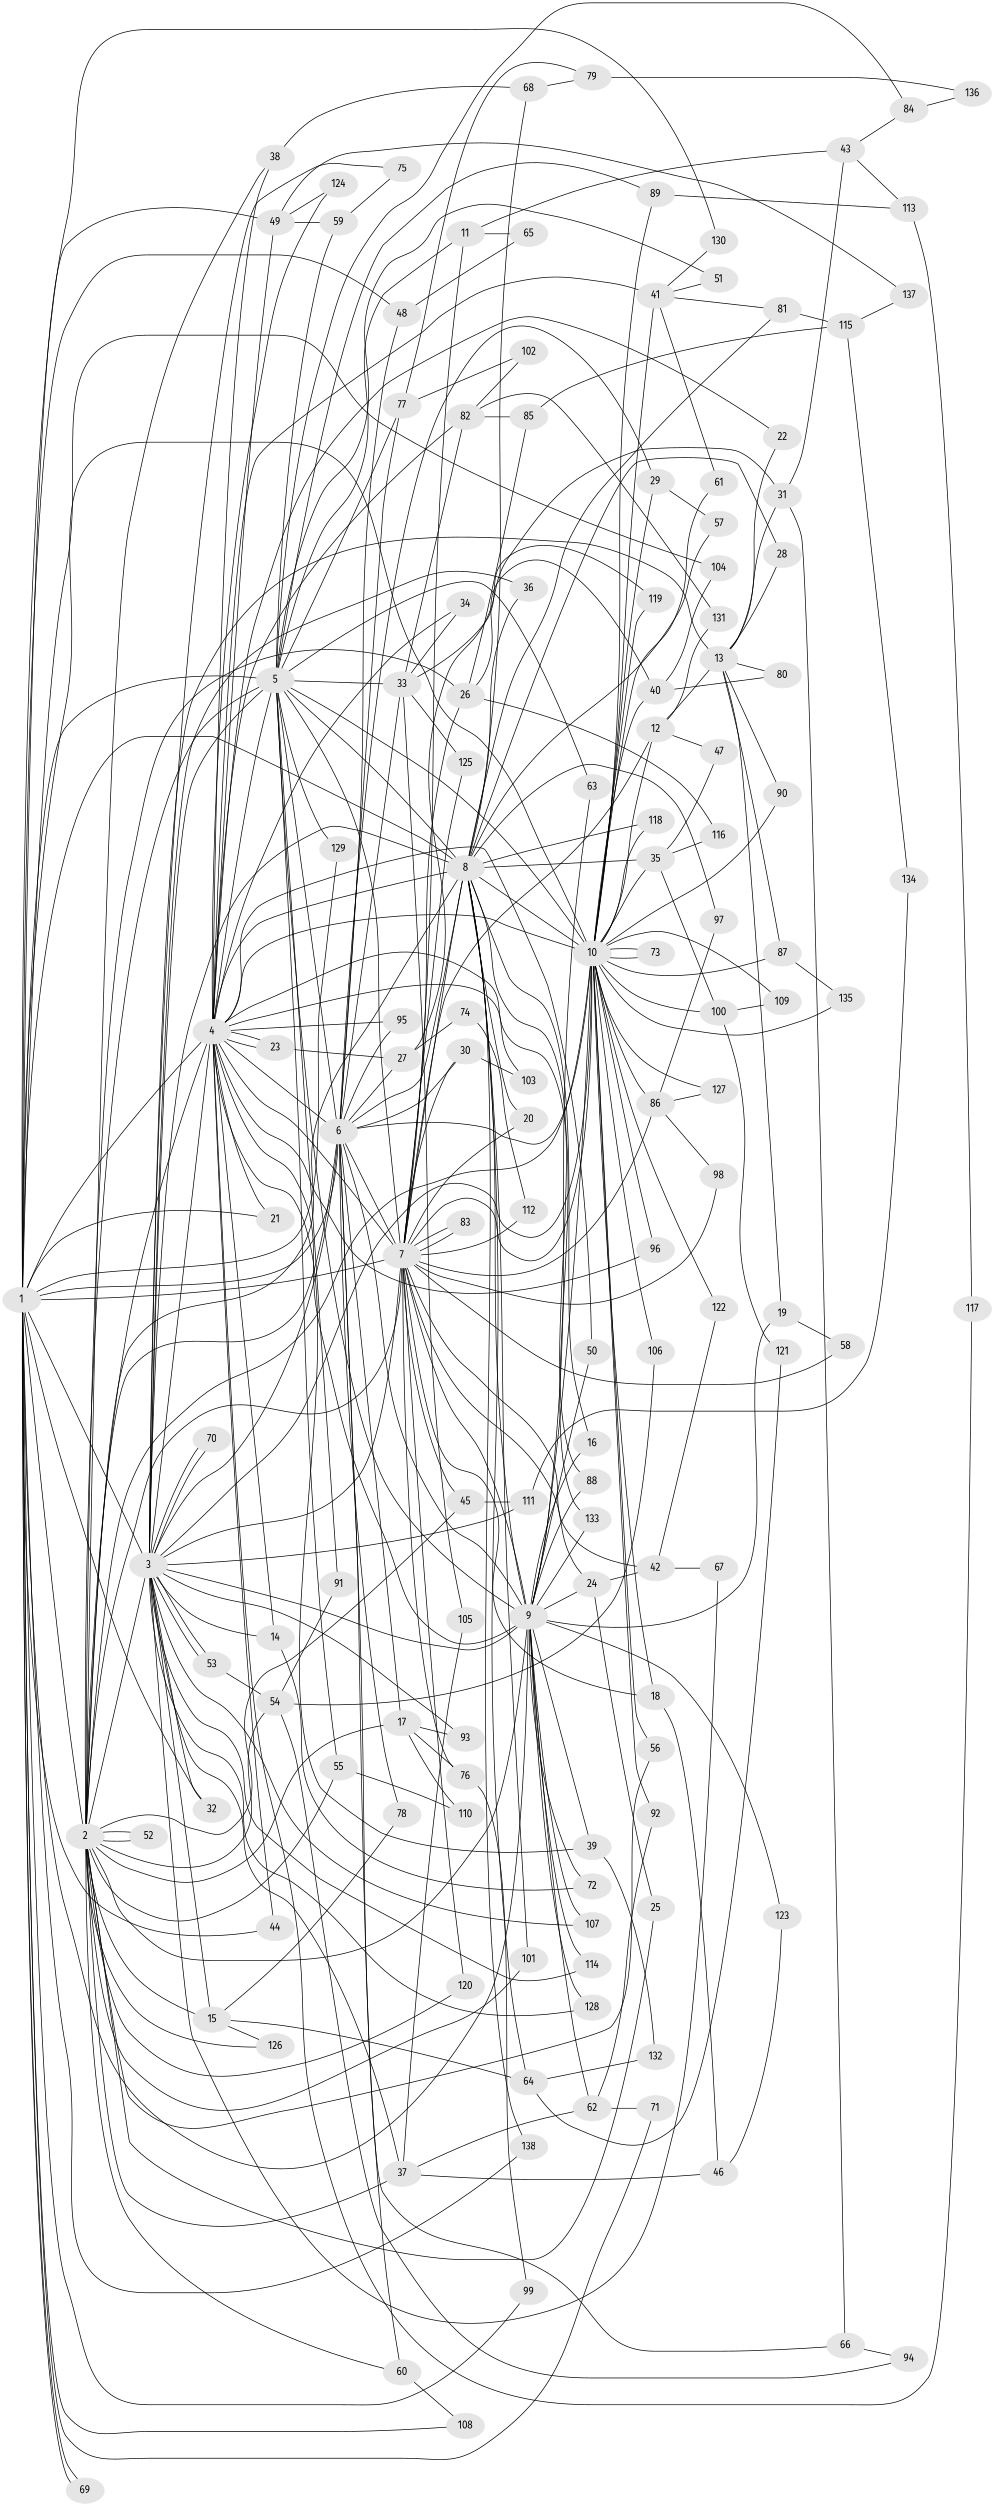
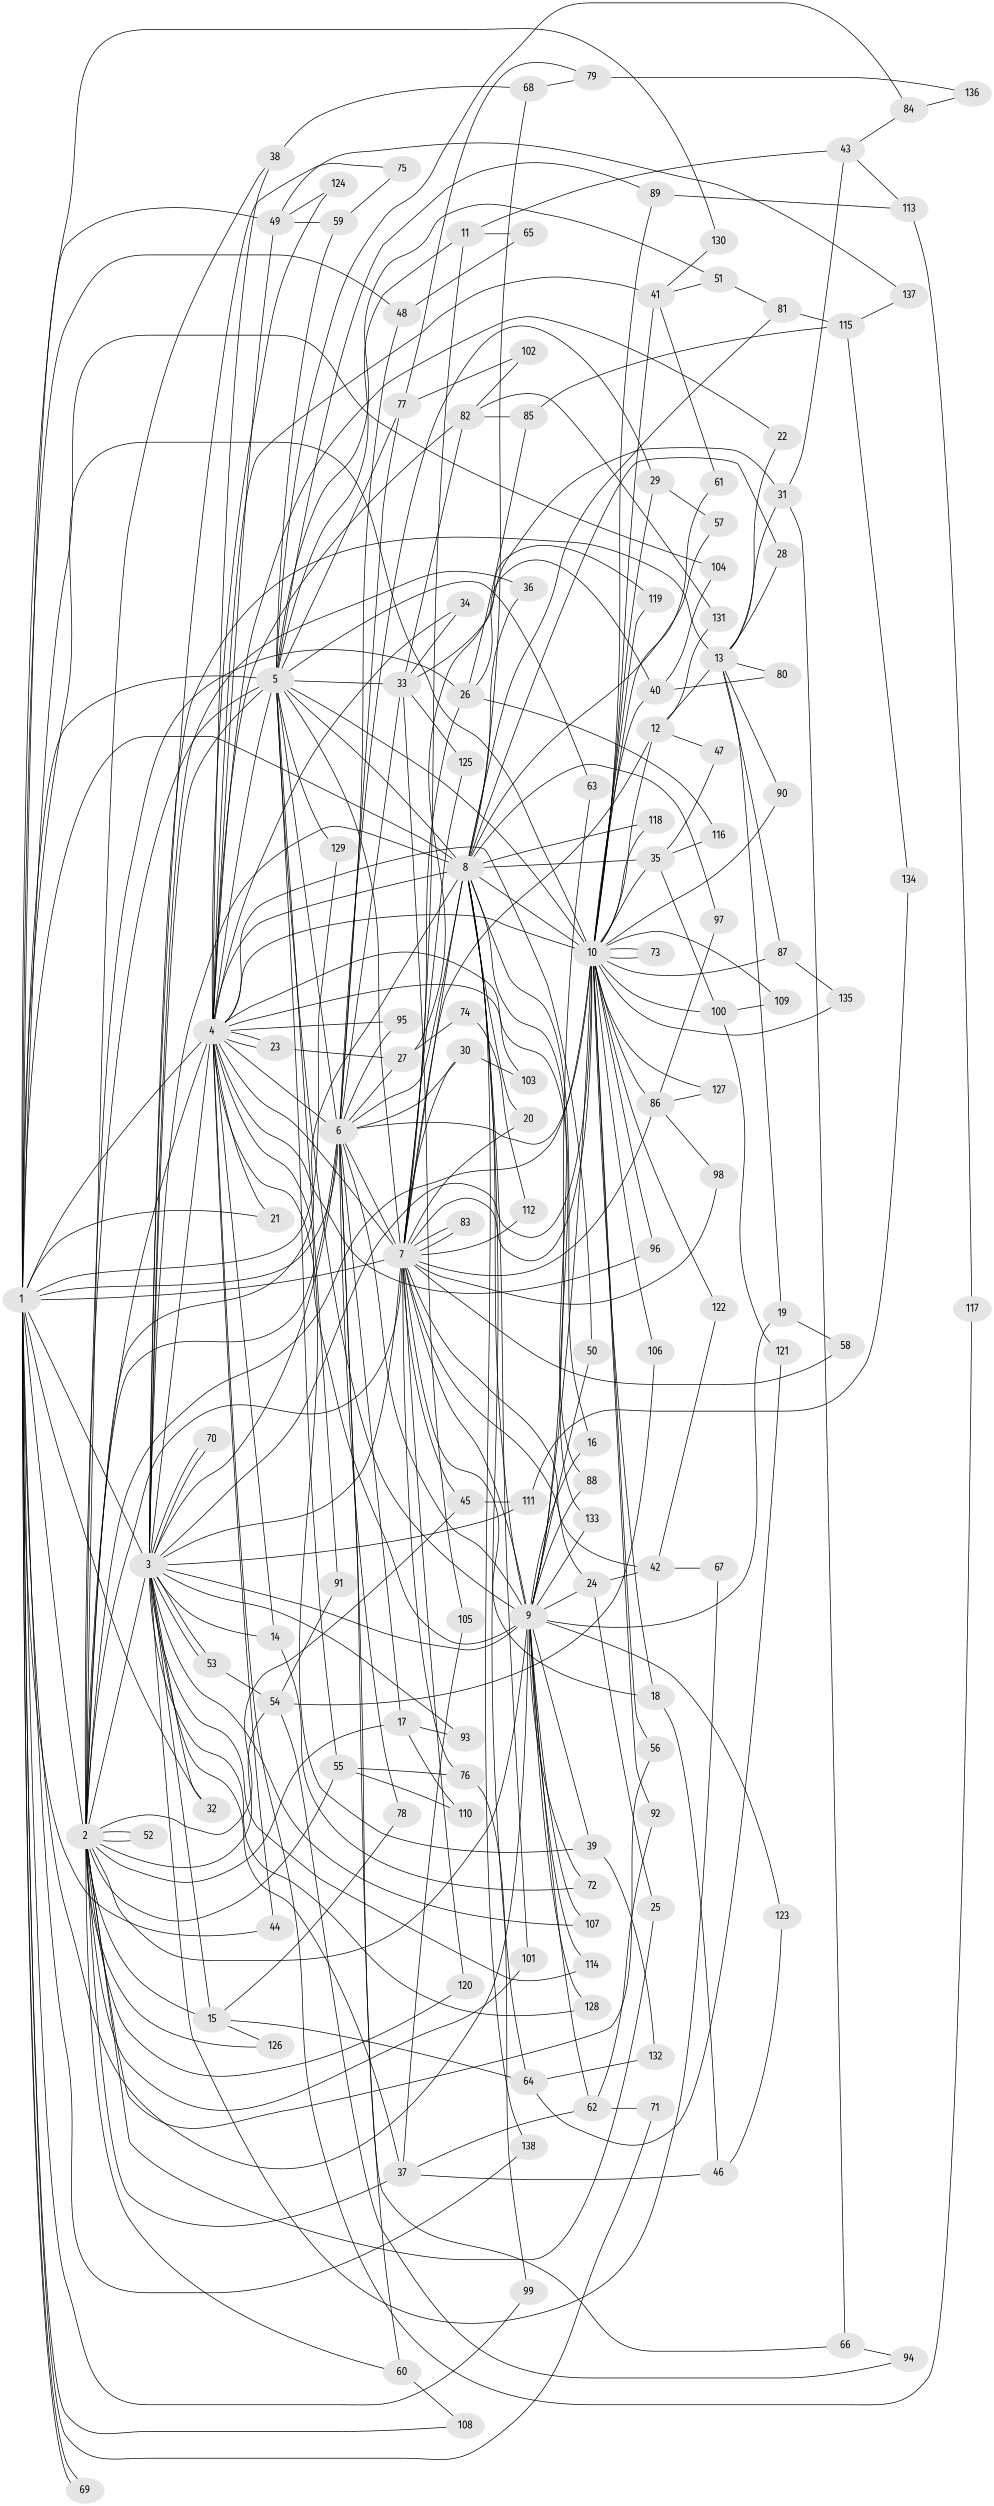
edge "41" -- "81": now "51" -- "81"
edge "17" -- "76": now "55" -- "76"
